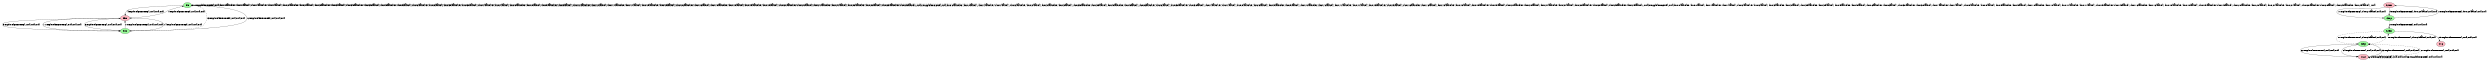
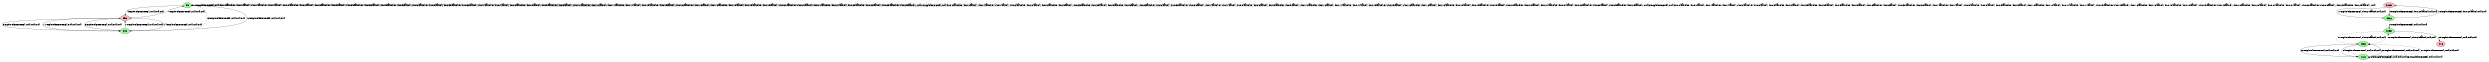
node "b122": fillcolor lightpink -> palegreen
